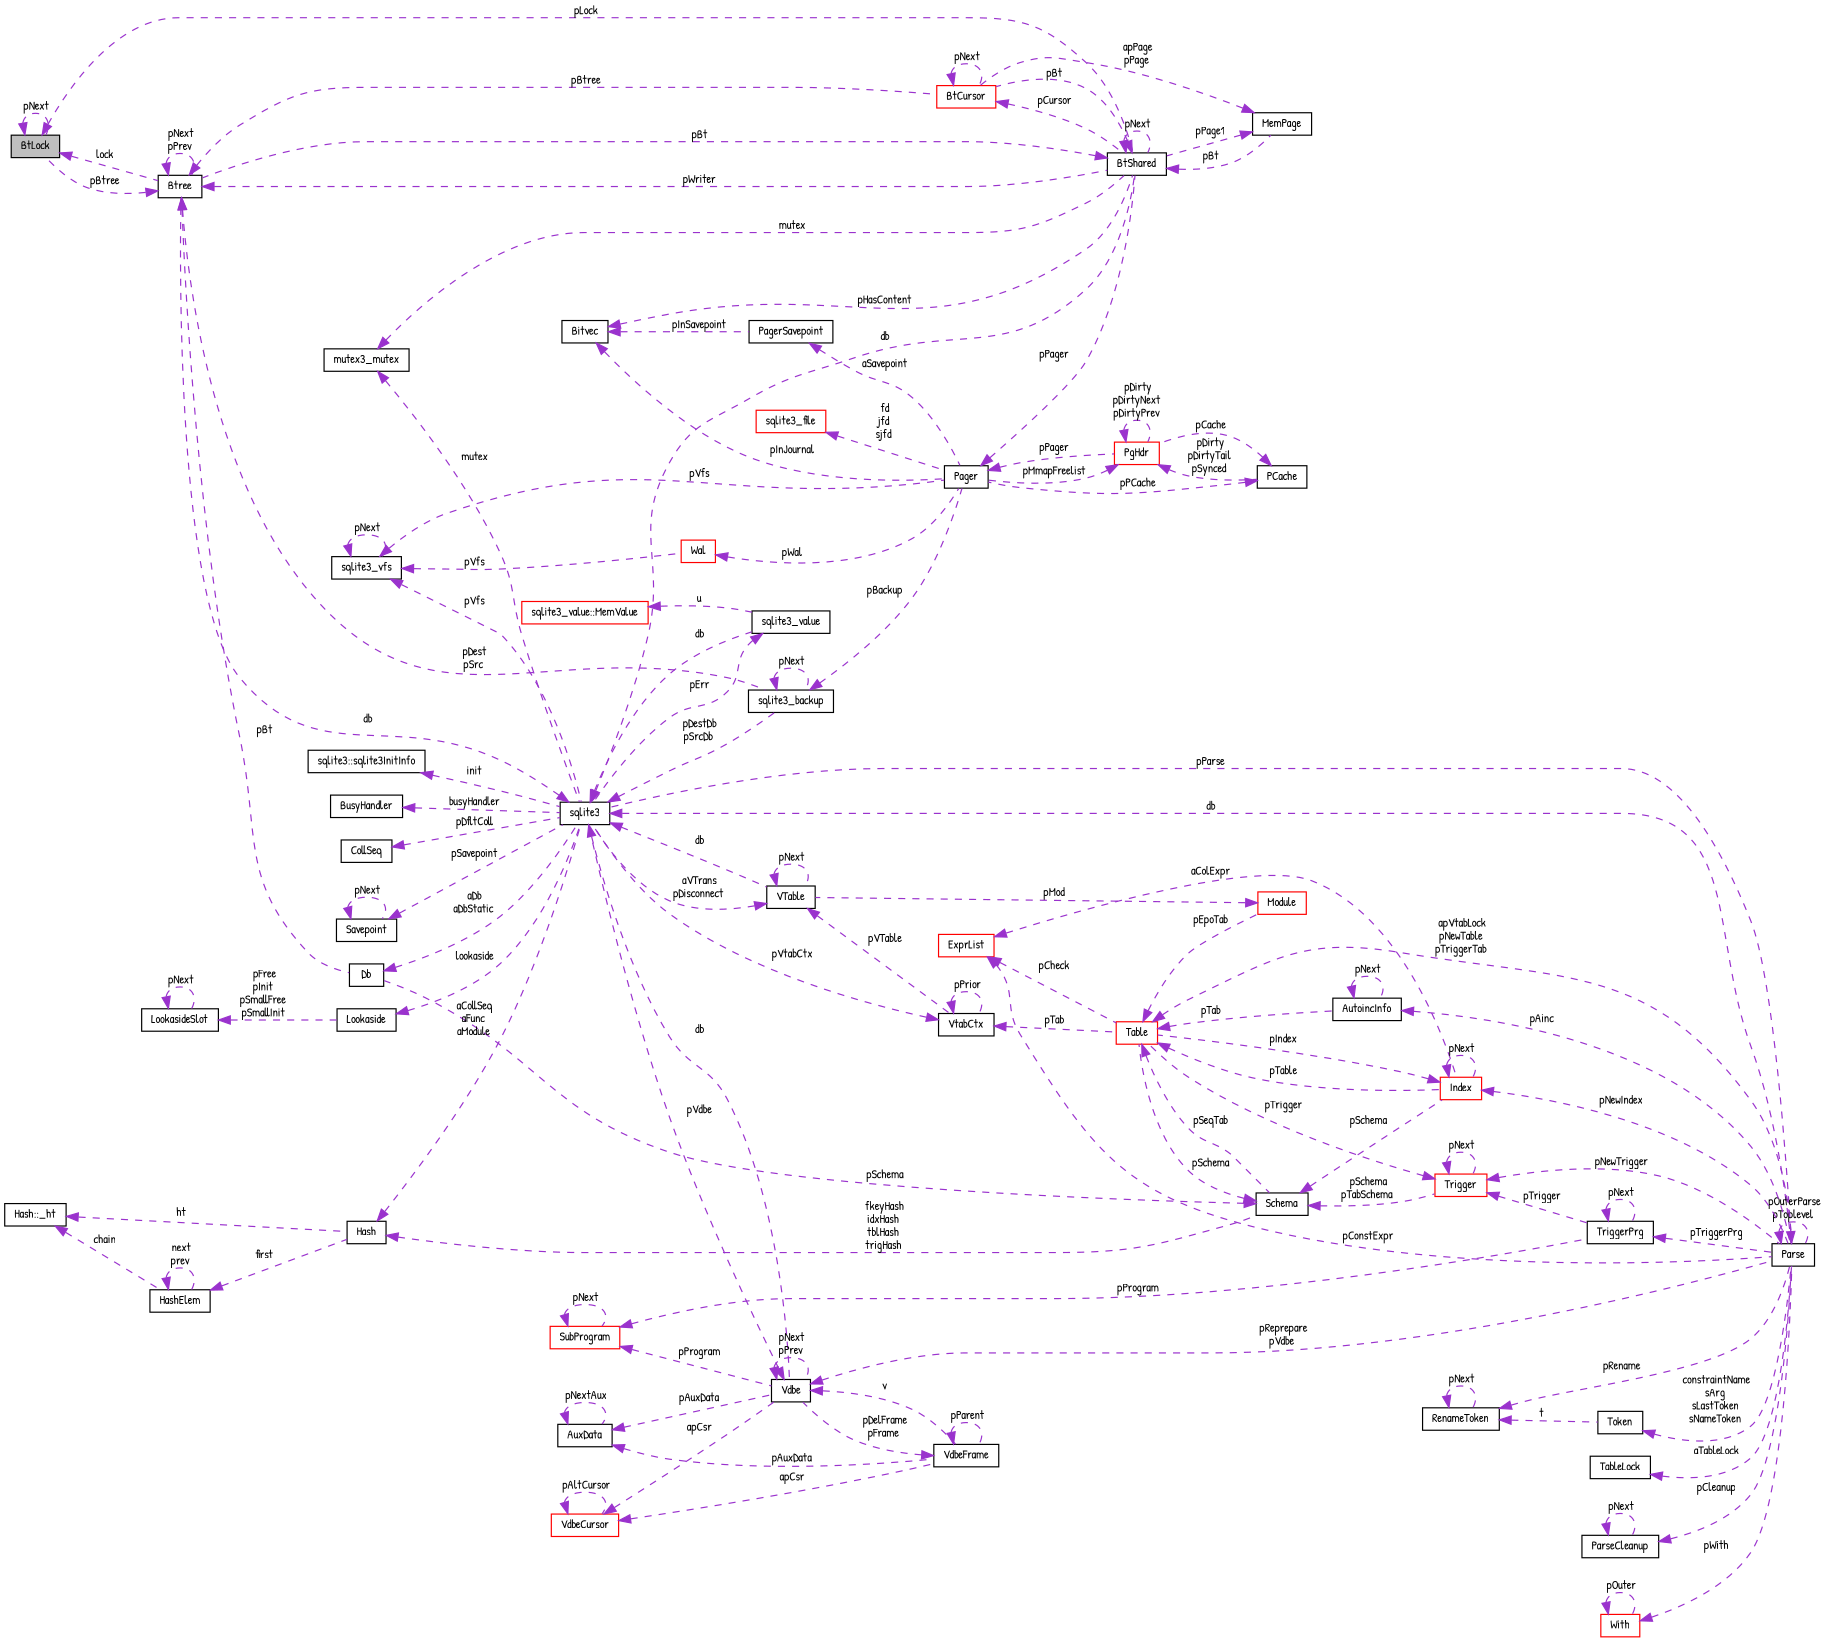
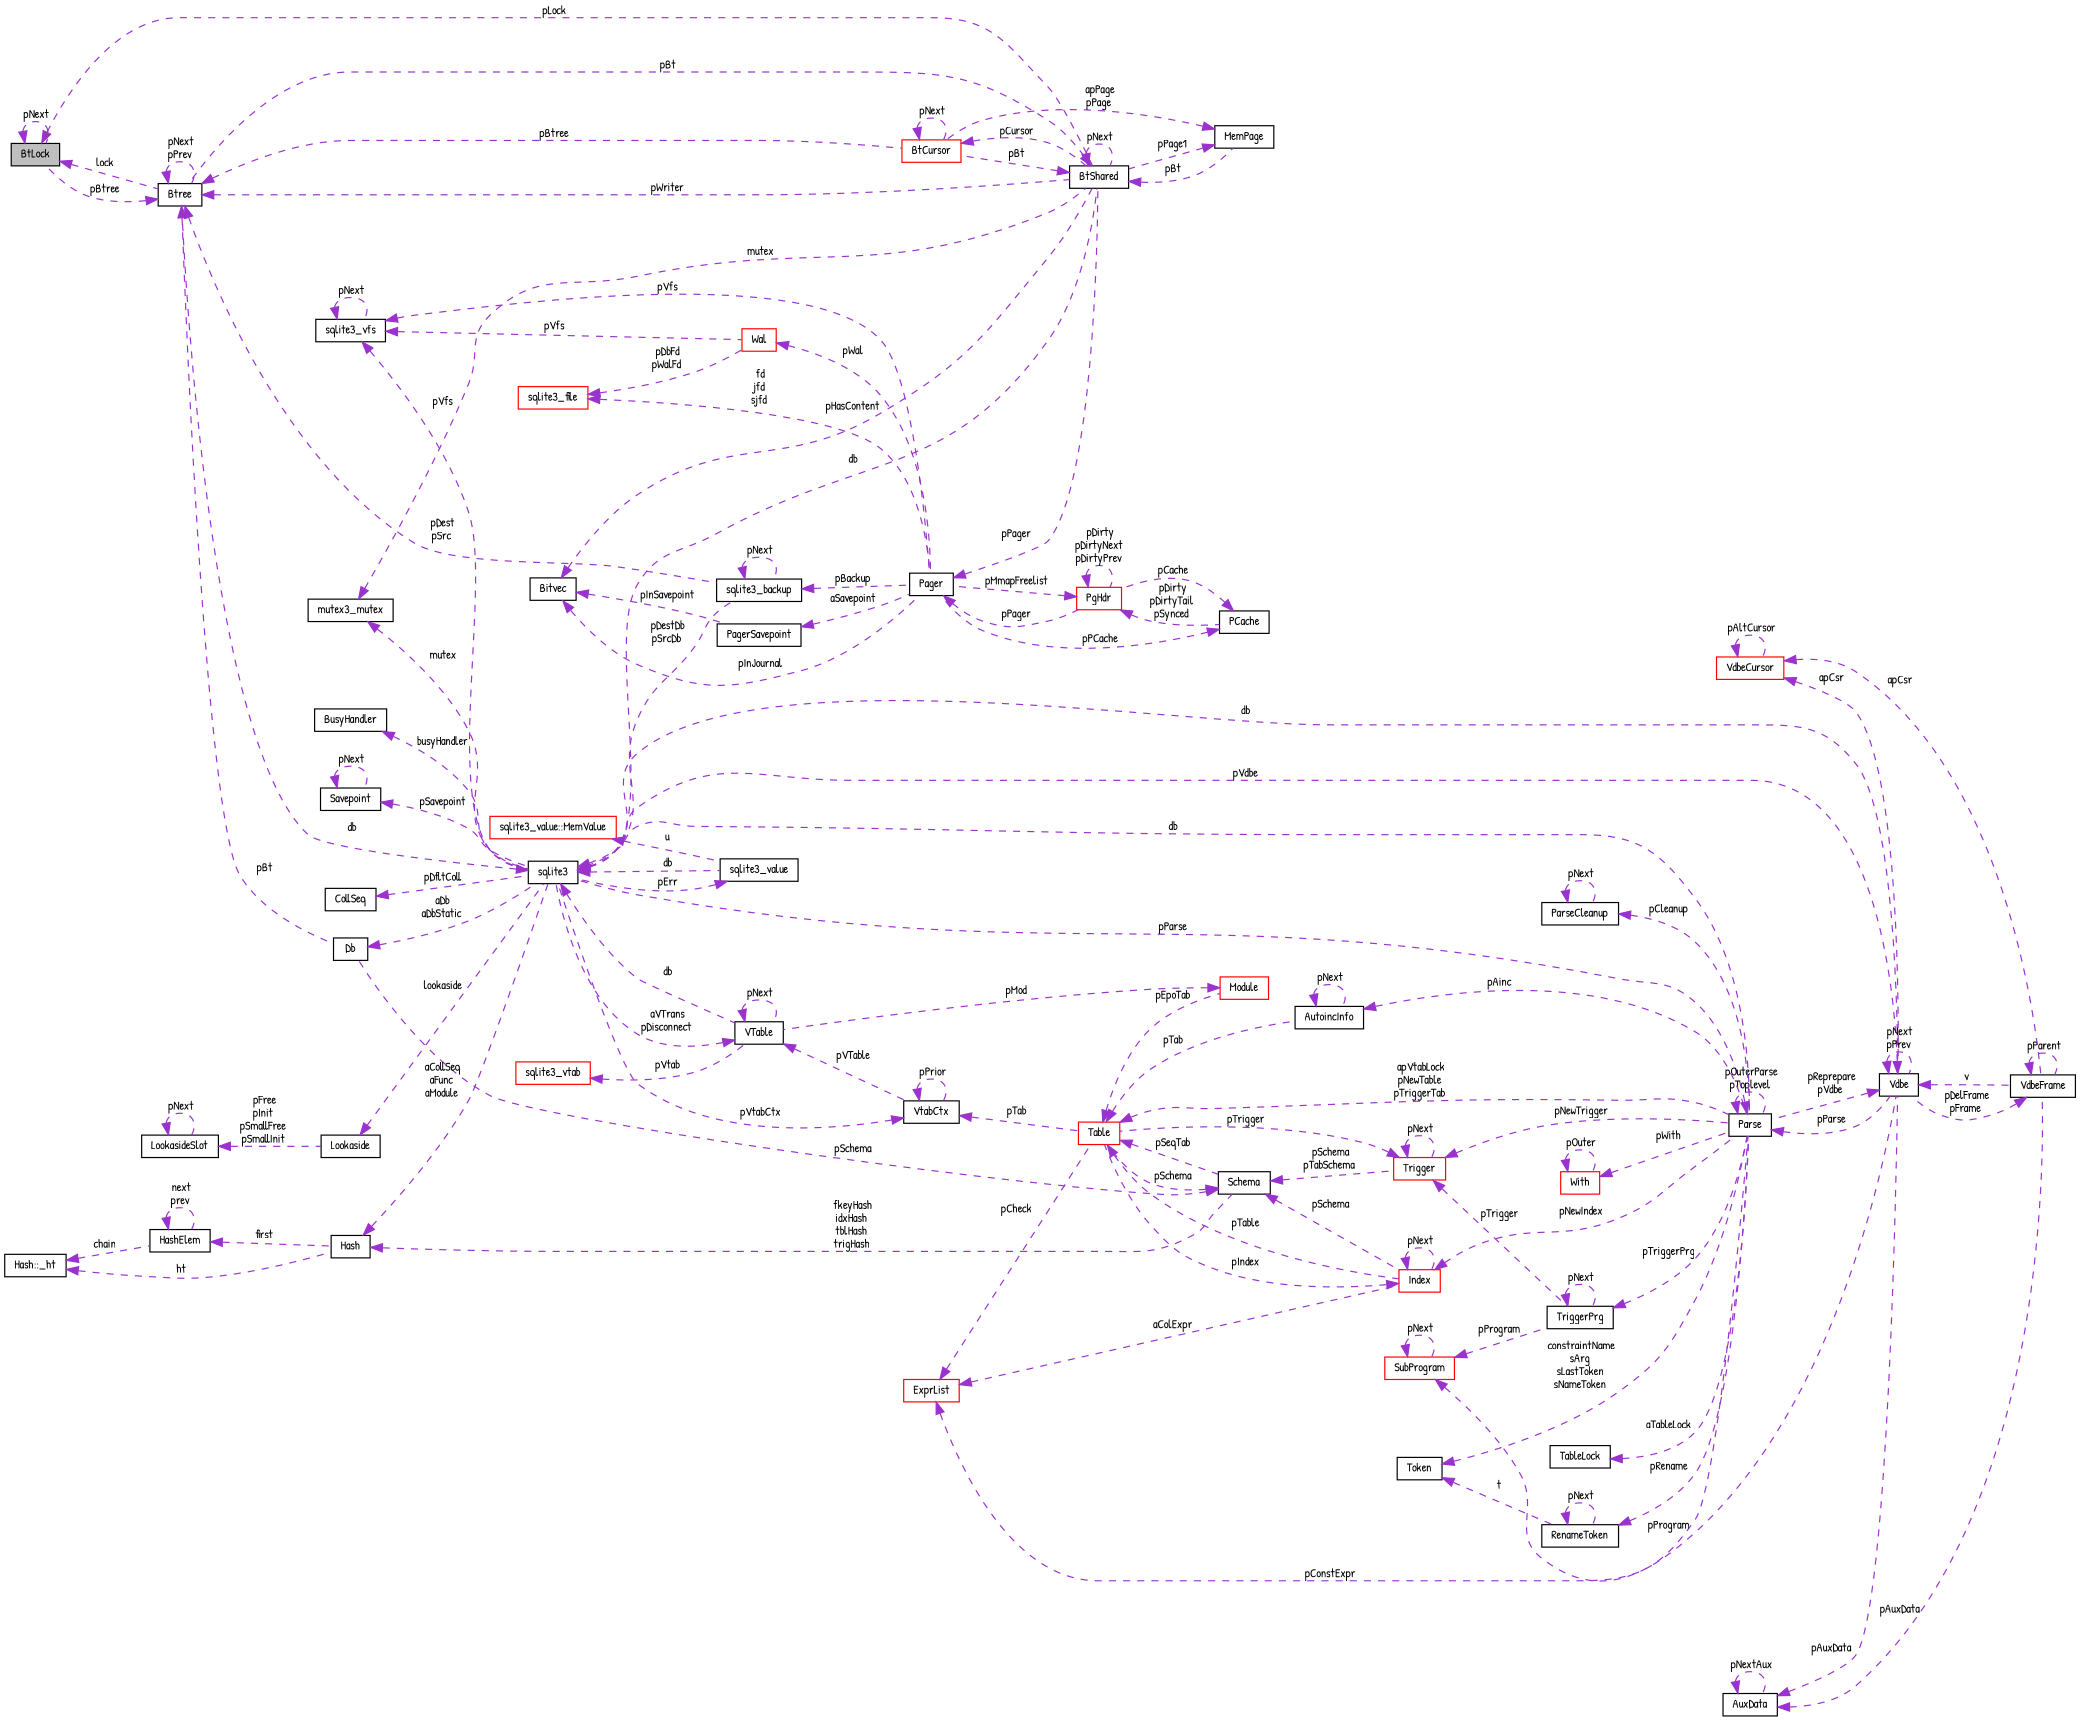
edge "Wal" -> "sqlite3_file": added, label "pDbFd pWalFd"
node "sqlite3::sqlite3InitInfo": removed
node "sqlite3_vtab": added
edge "Vdbe" -> "Parse": added, label "pParse"
edge "Token" -> "RenameToken": reversed
